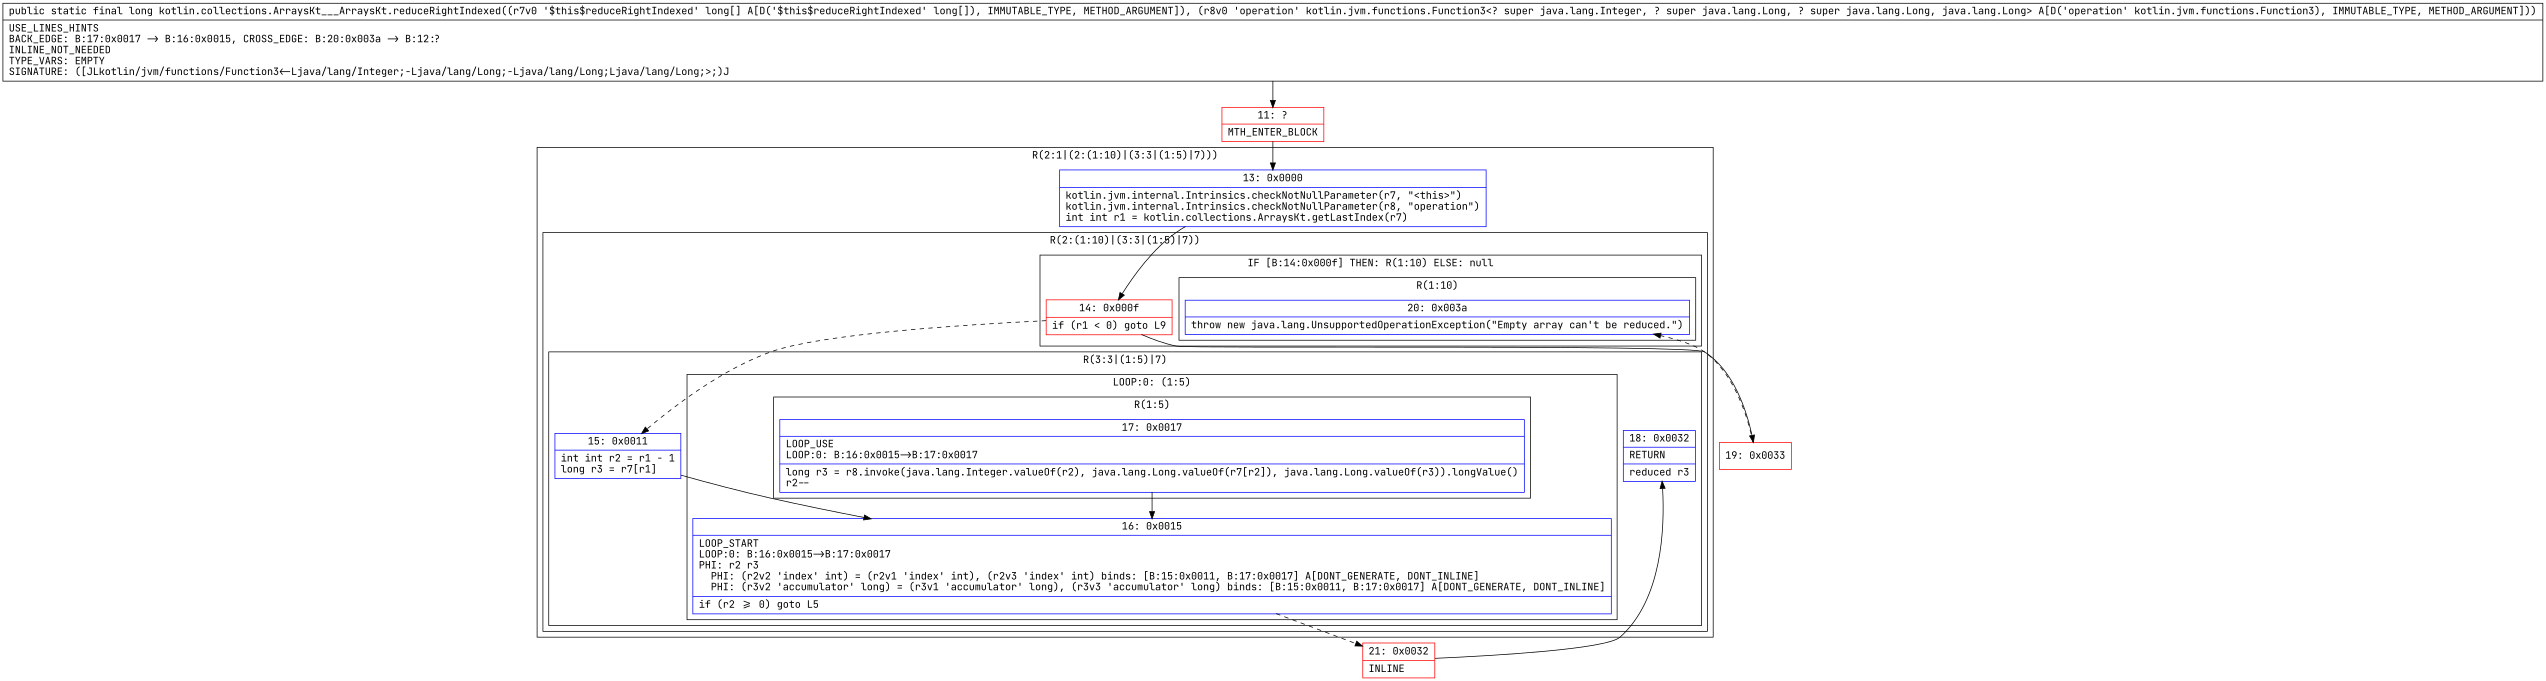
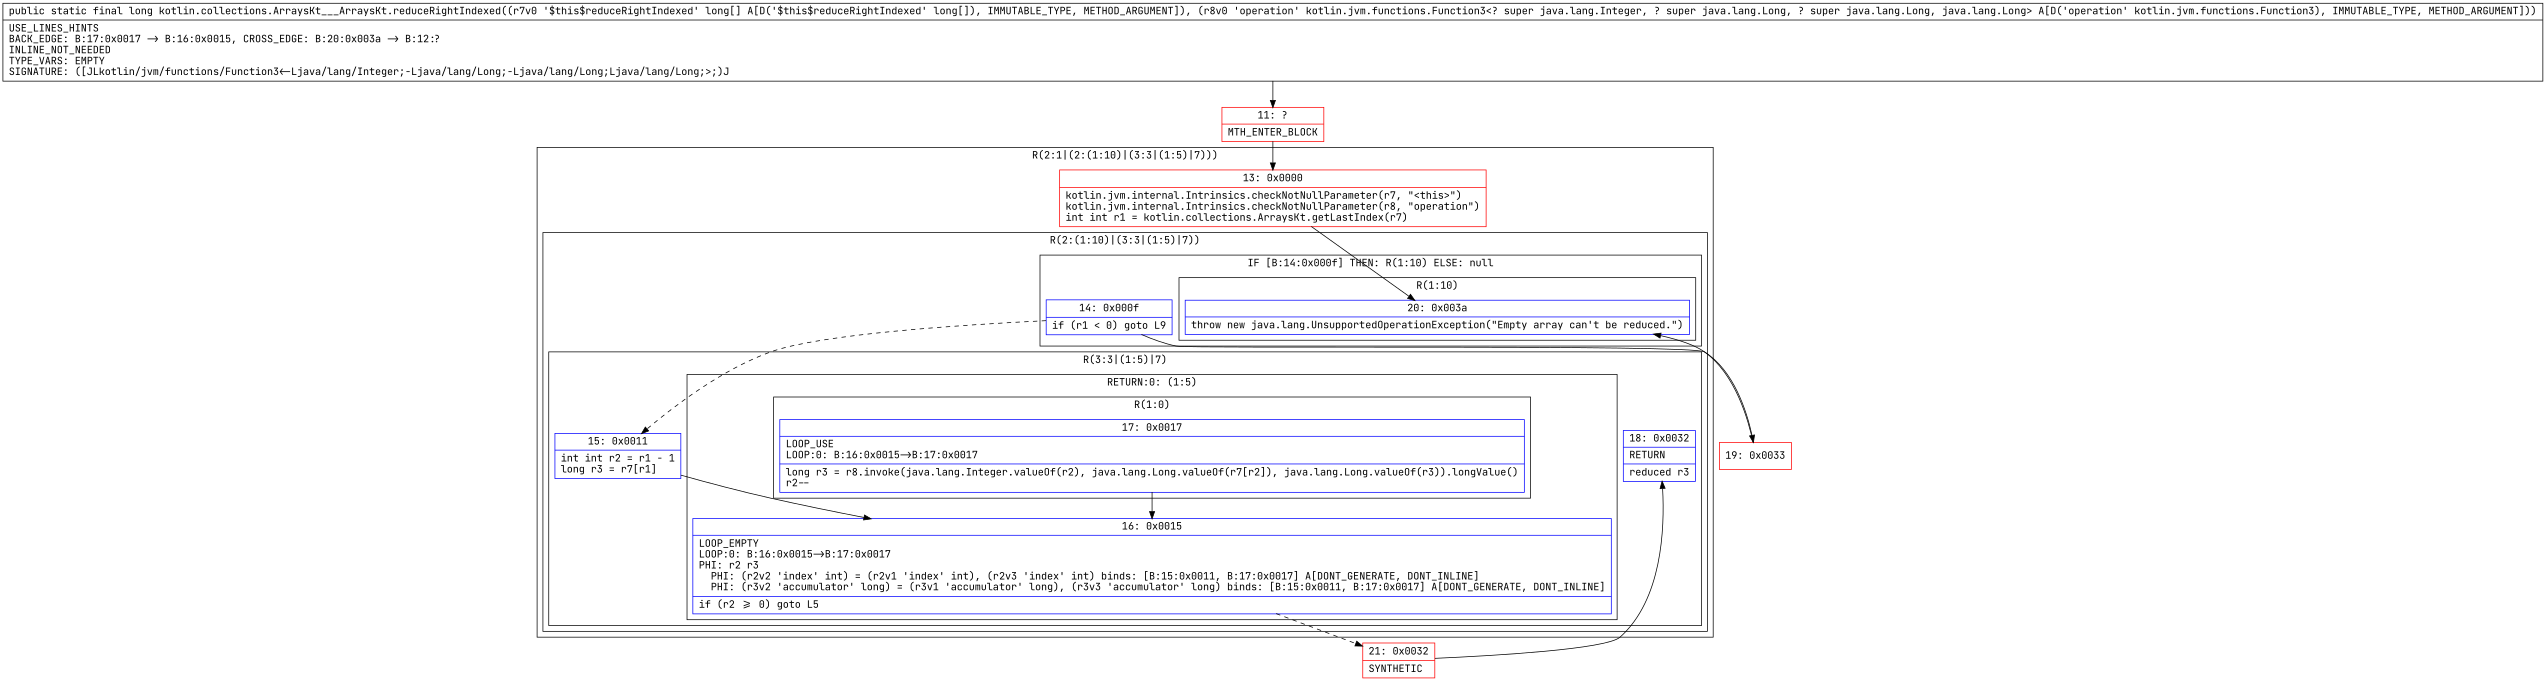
node "13: 0x0000": color blue -> red
edge "13: 0x0000" -> "14: 0x000f": now "13: 0x0000" -> "20: 0x003a"
node "14: 0x000f": color red -> blue
edge "19: 0x0033" -> "20: 0x003a": style dashed -> solid
cluster "LOOP:0: (1:5)": label "LOOP:0: (1:5)" -> "RETURN:0: (1:5)"
cluster "R(1:5)": label "R(1:5)" -> "R(1:0)"
node "16: 0x0015": text "LOOP_START" -> "LOOP_EMPTY"
node "21: 0x0032": text "INLINE" -> "SYNTHETIC"
